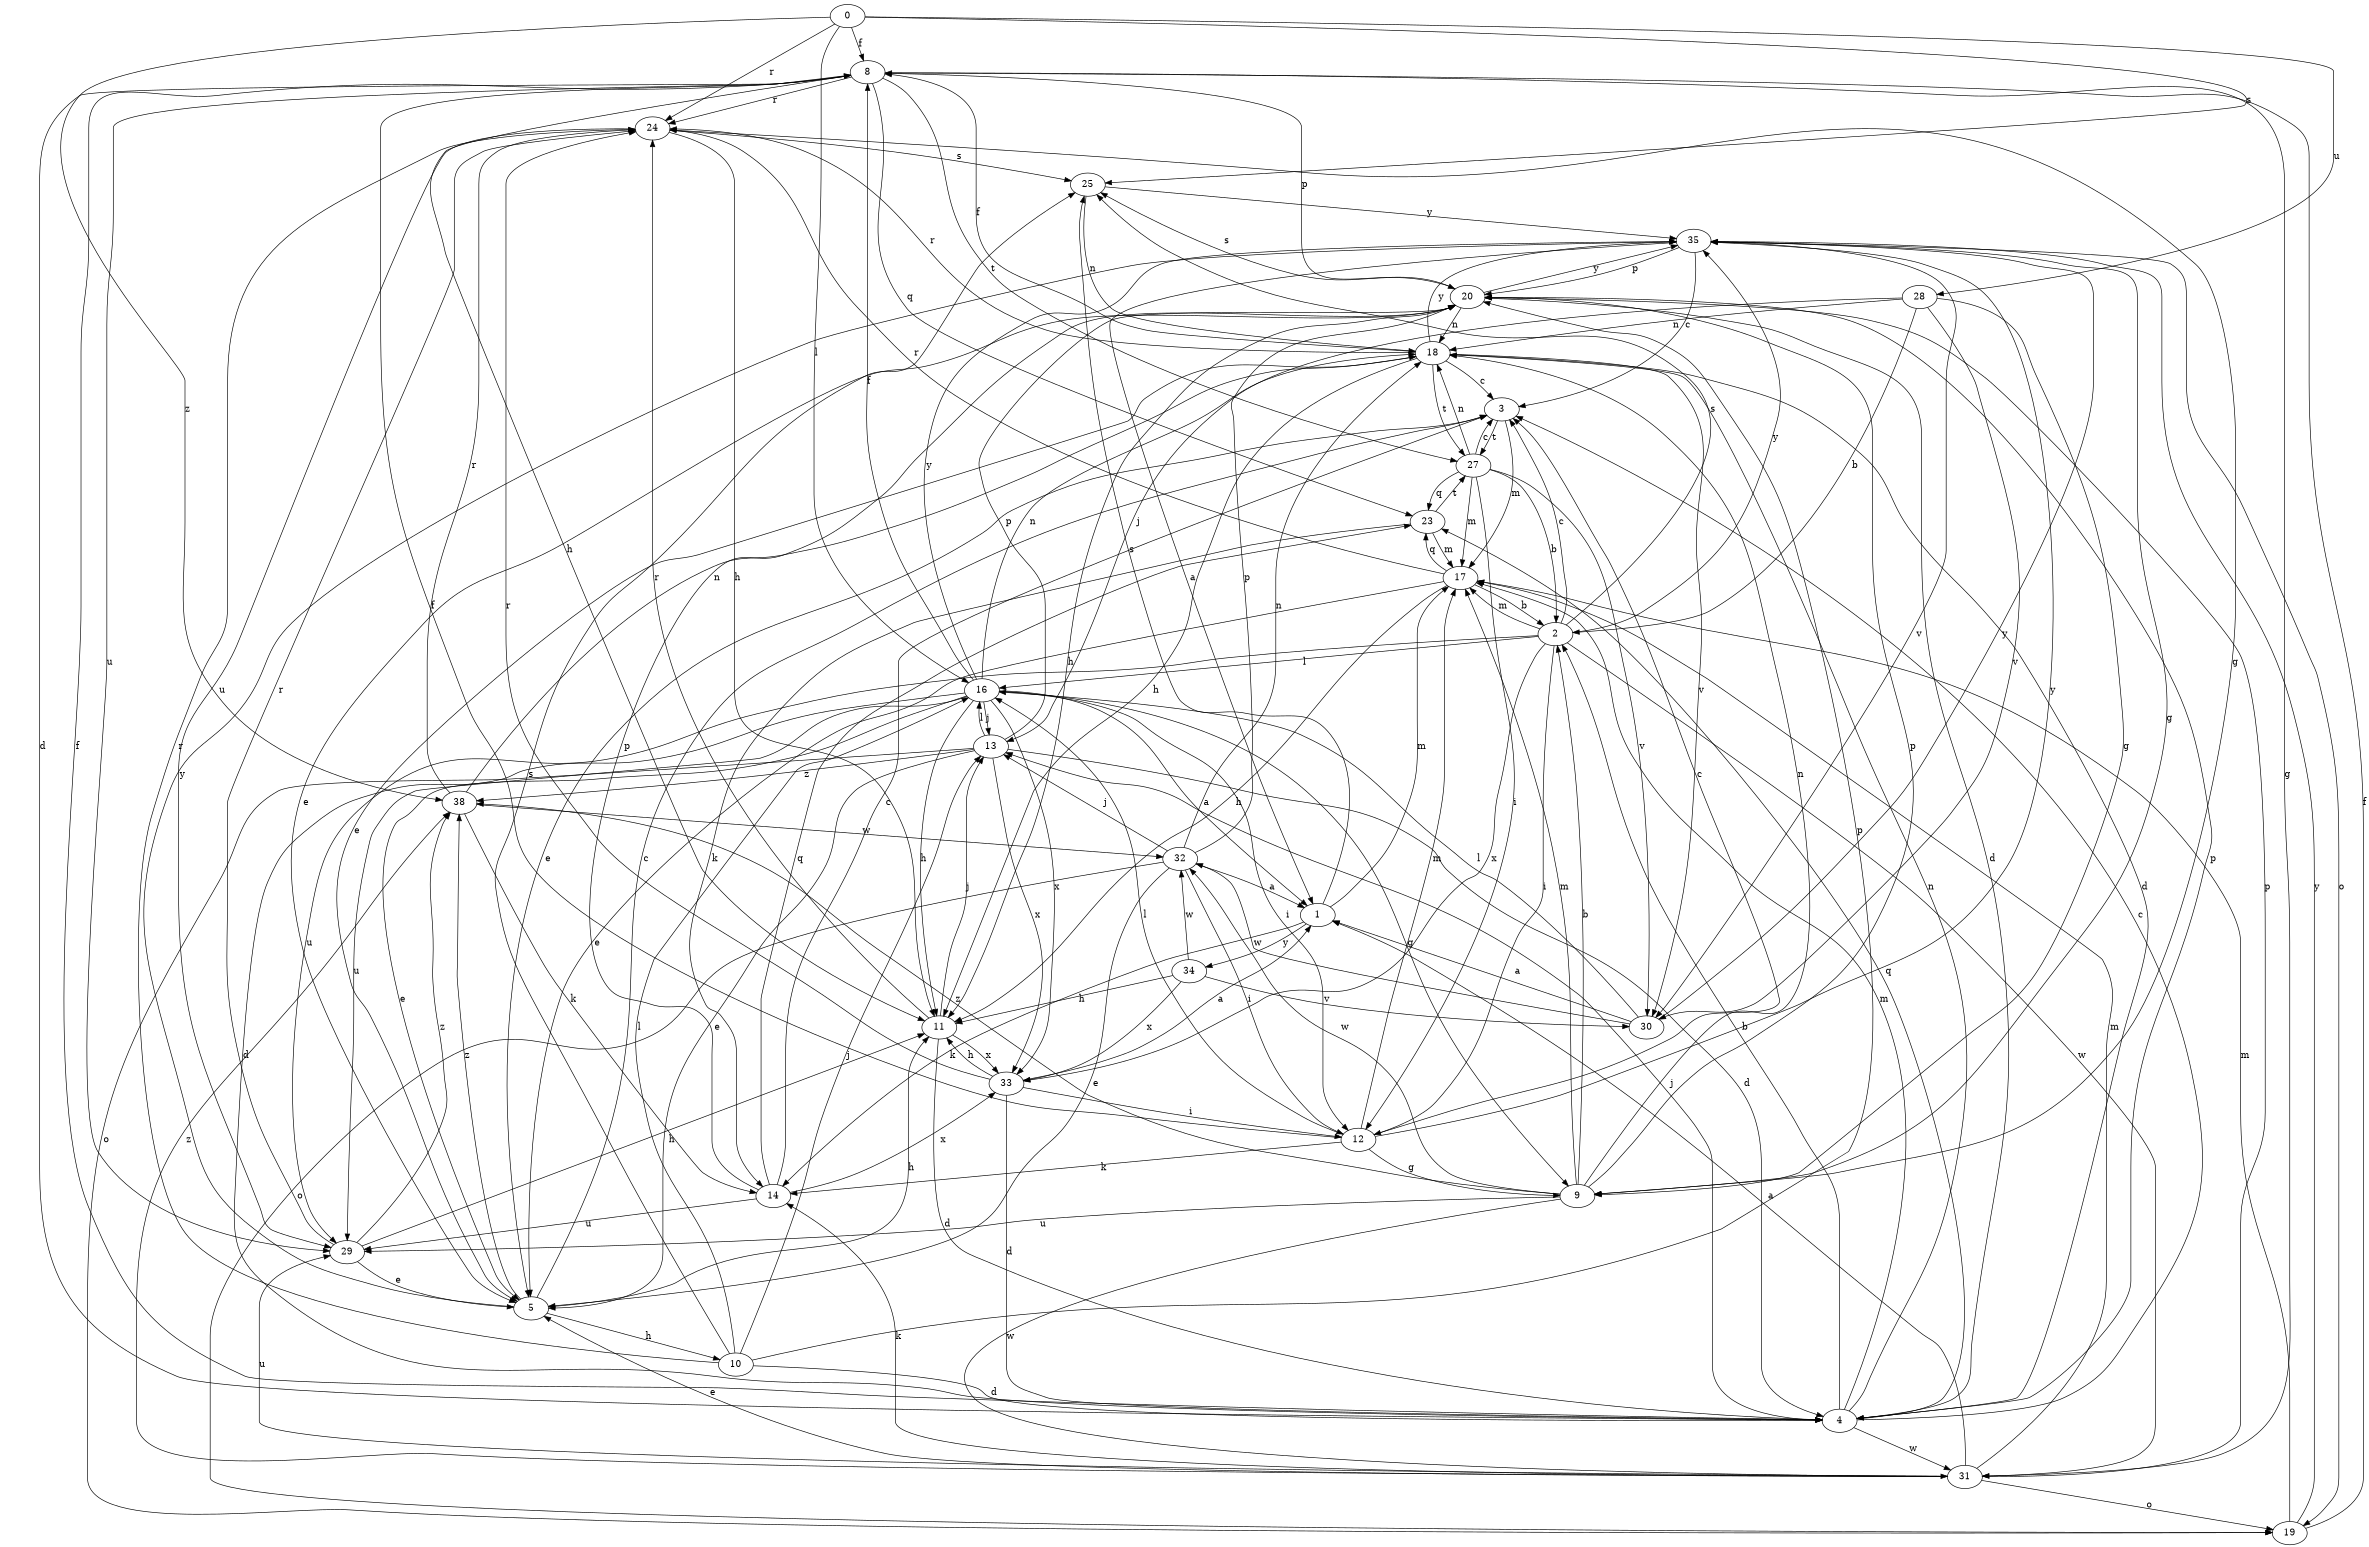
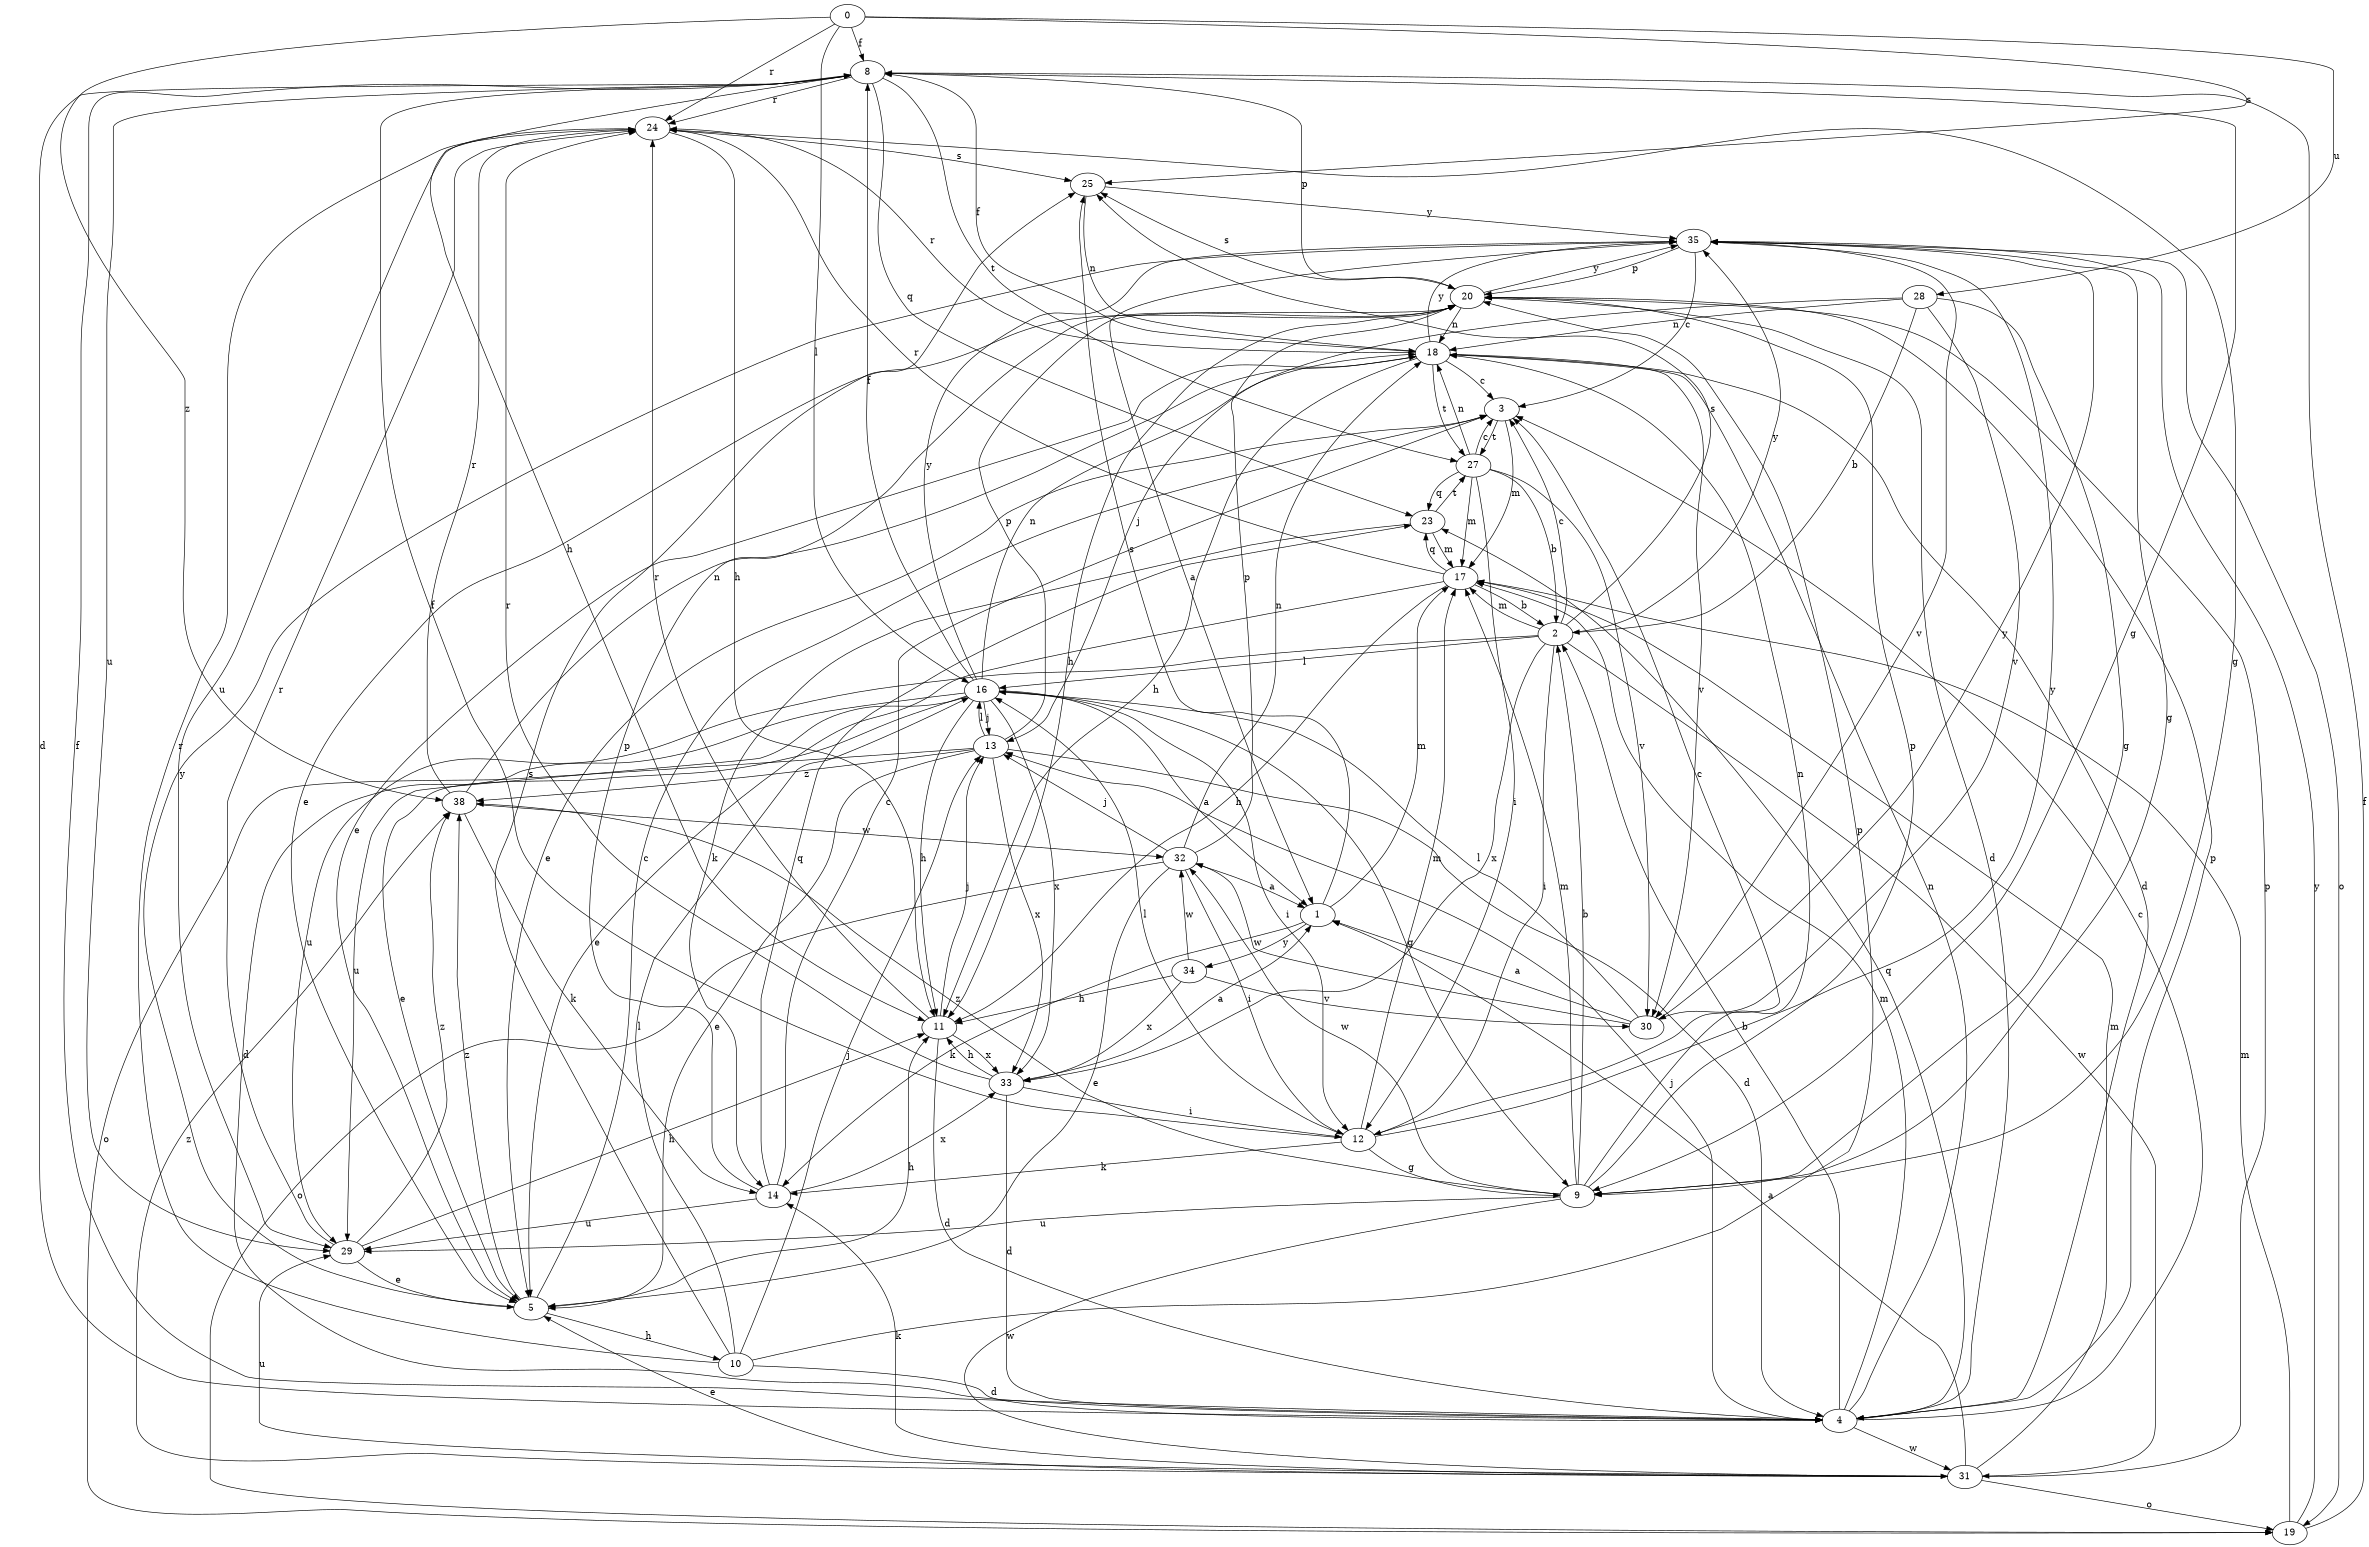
edge "8" -> "31": now "8" -> "9"
